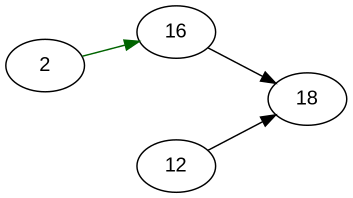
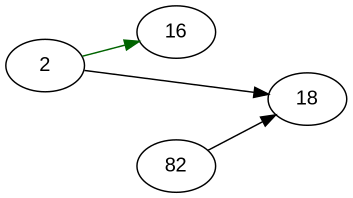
edge "16" -> "18": now "2" -> "18"
node "12": label "12" -> "82"
